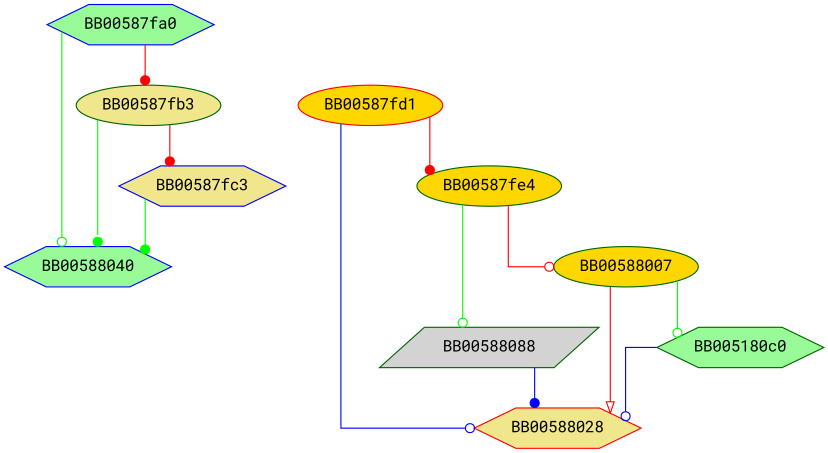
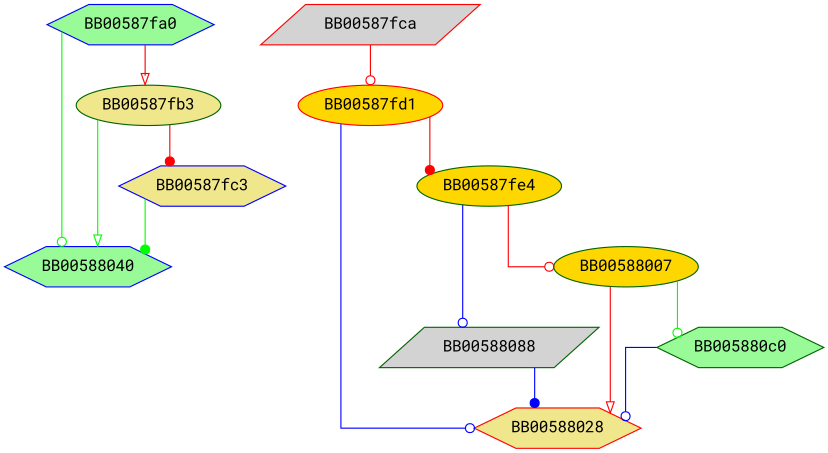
node "BB00587fca": added
edge "BB00587fa0" -> "BB00587fb3": arrowhead dot -> onormal
edge "BB00587fb3" -> "BB00588040": arrowhead dot -> onormal
edge "BB00587fe4" -> "BB00588088": color green -> blue
node "BB005180c0": label "BB005180c0" -> "BB005880c0"
